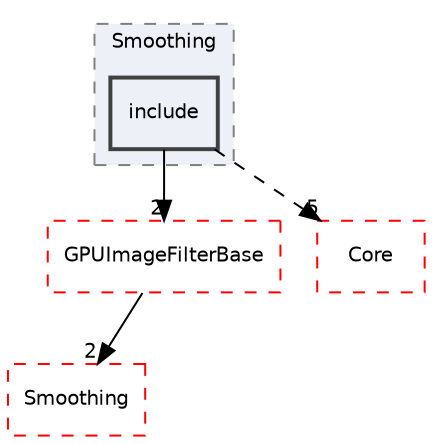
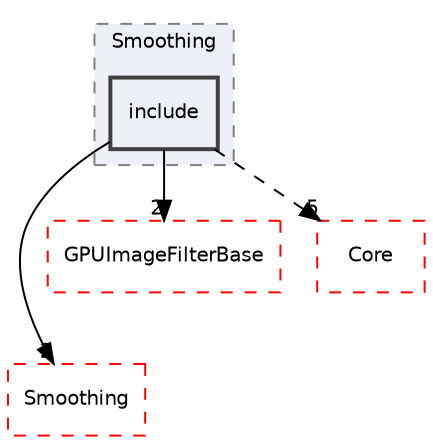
edge "GPUImageFilterBase" -> "Smoothing": now "include" -> "Smoothing"
